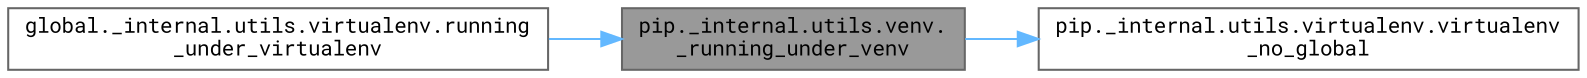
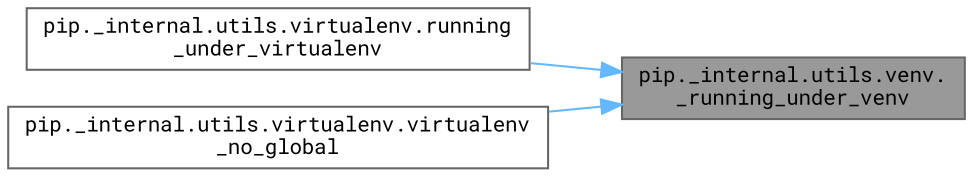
node "global._internal.utils.virtualenv.running _under_virtualenv": label "global._internal.utils.virtualenv.running _under_virtualenv" -> "pip._internal.utils.virtualenv.running _under_virtualenv"
edge "pip._internal.utils.venv. _running_under_venv" -> "pip._internal.utils.virtualenv.virtualenv _no_global": reversed
